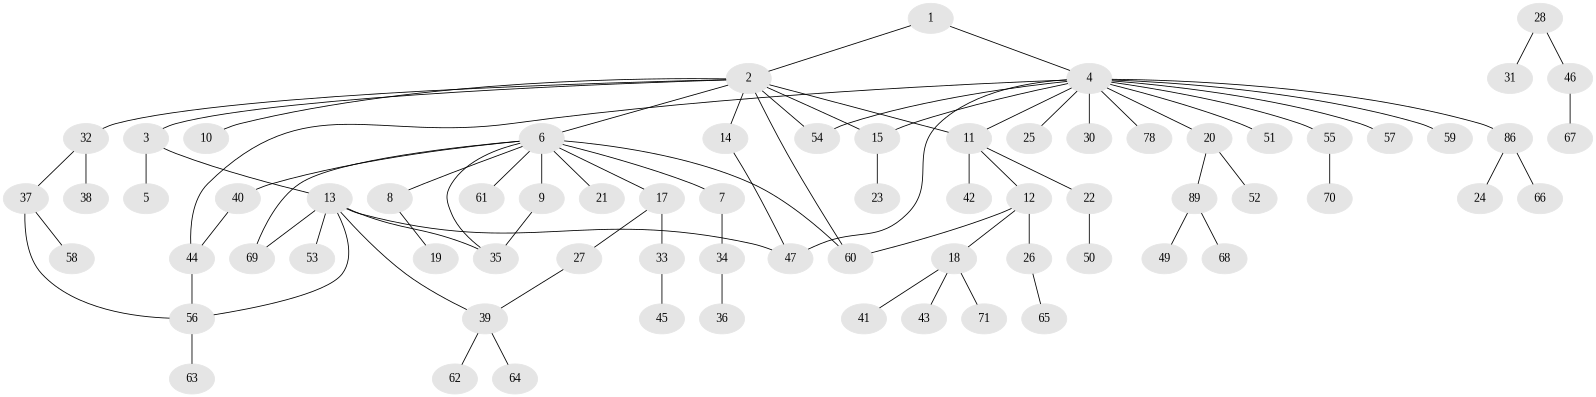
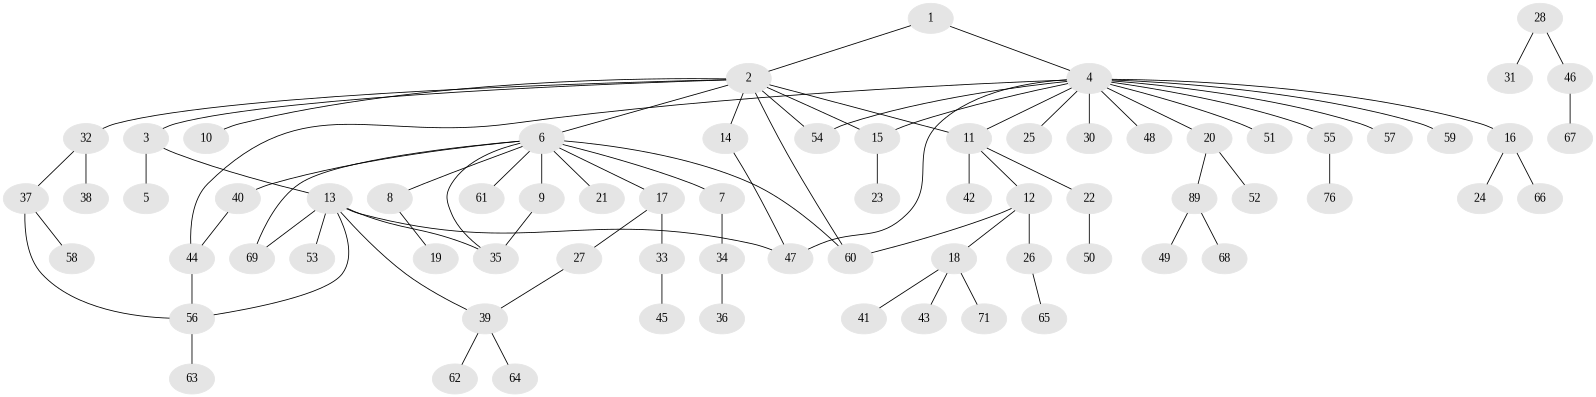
node "78": label "78" -> "48"
node "86": label "86" -> "16"
node "70": label "70" -> "76"
